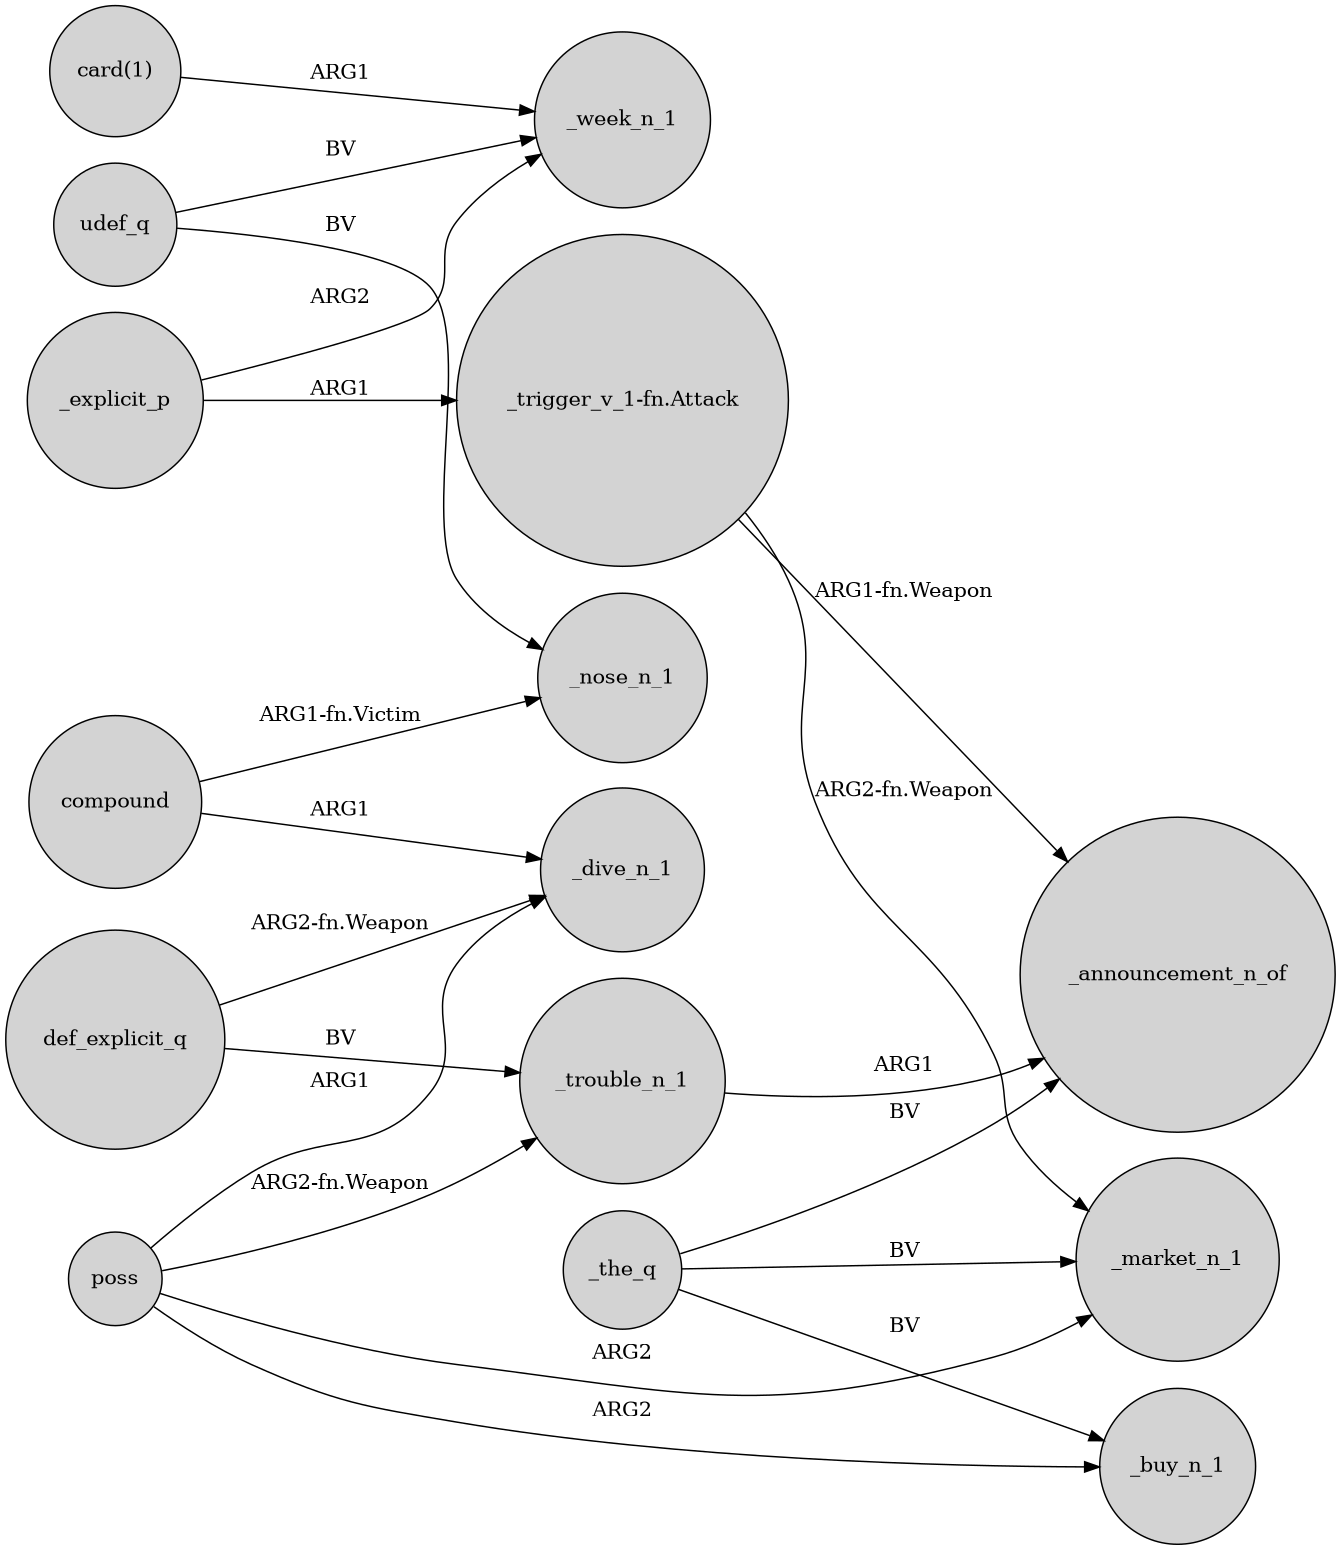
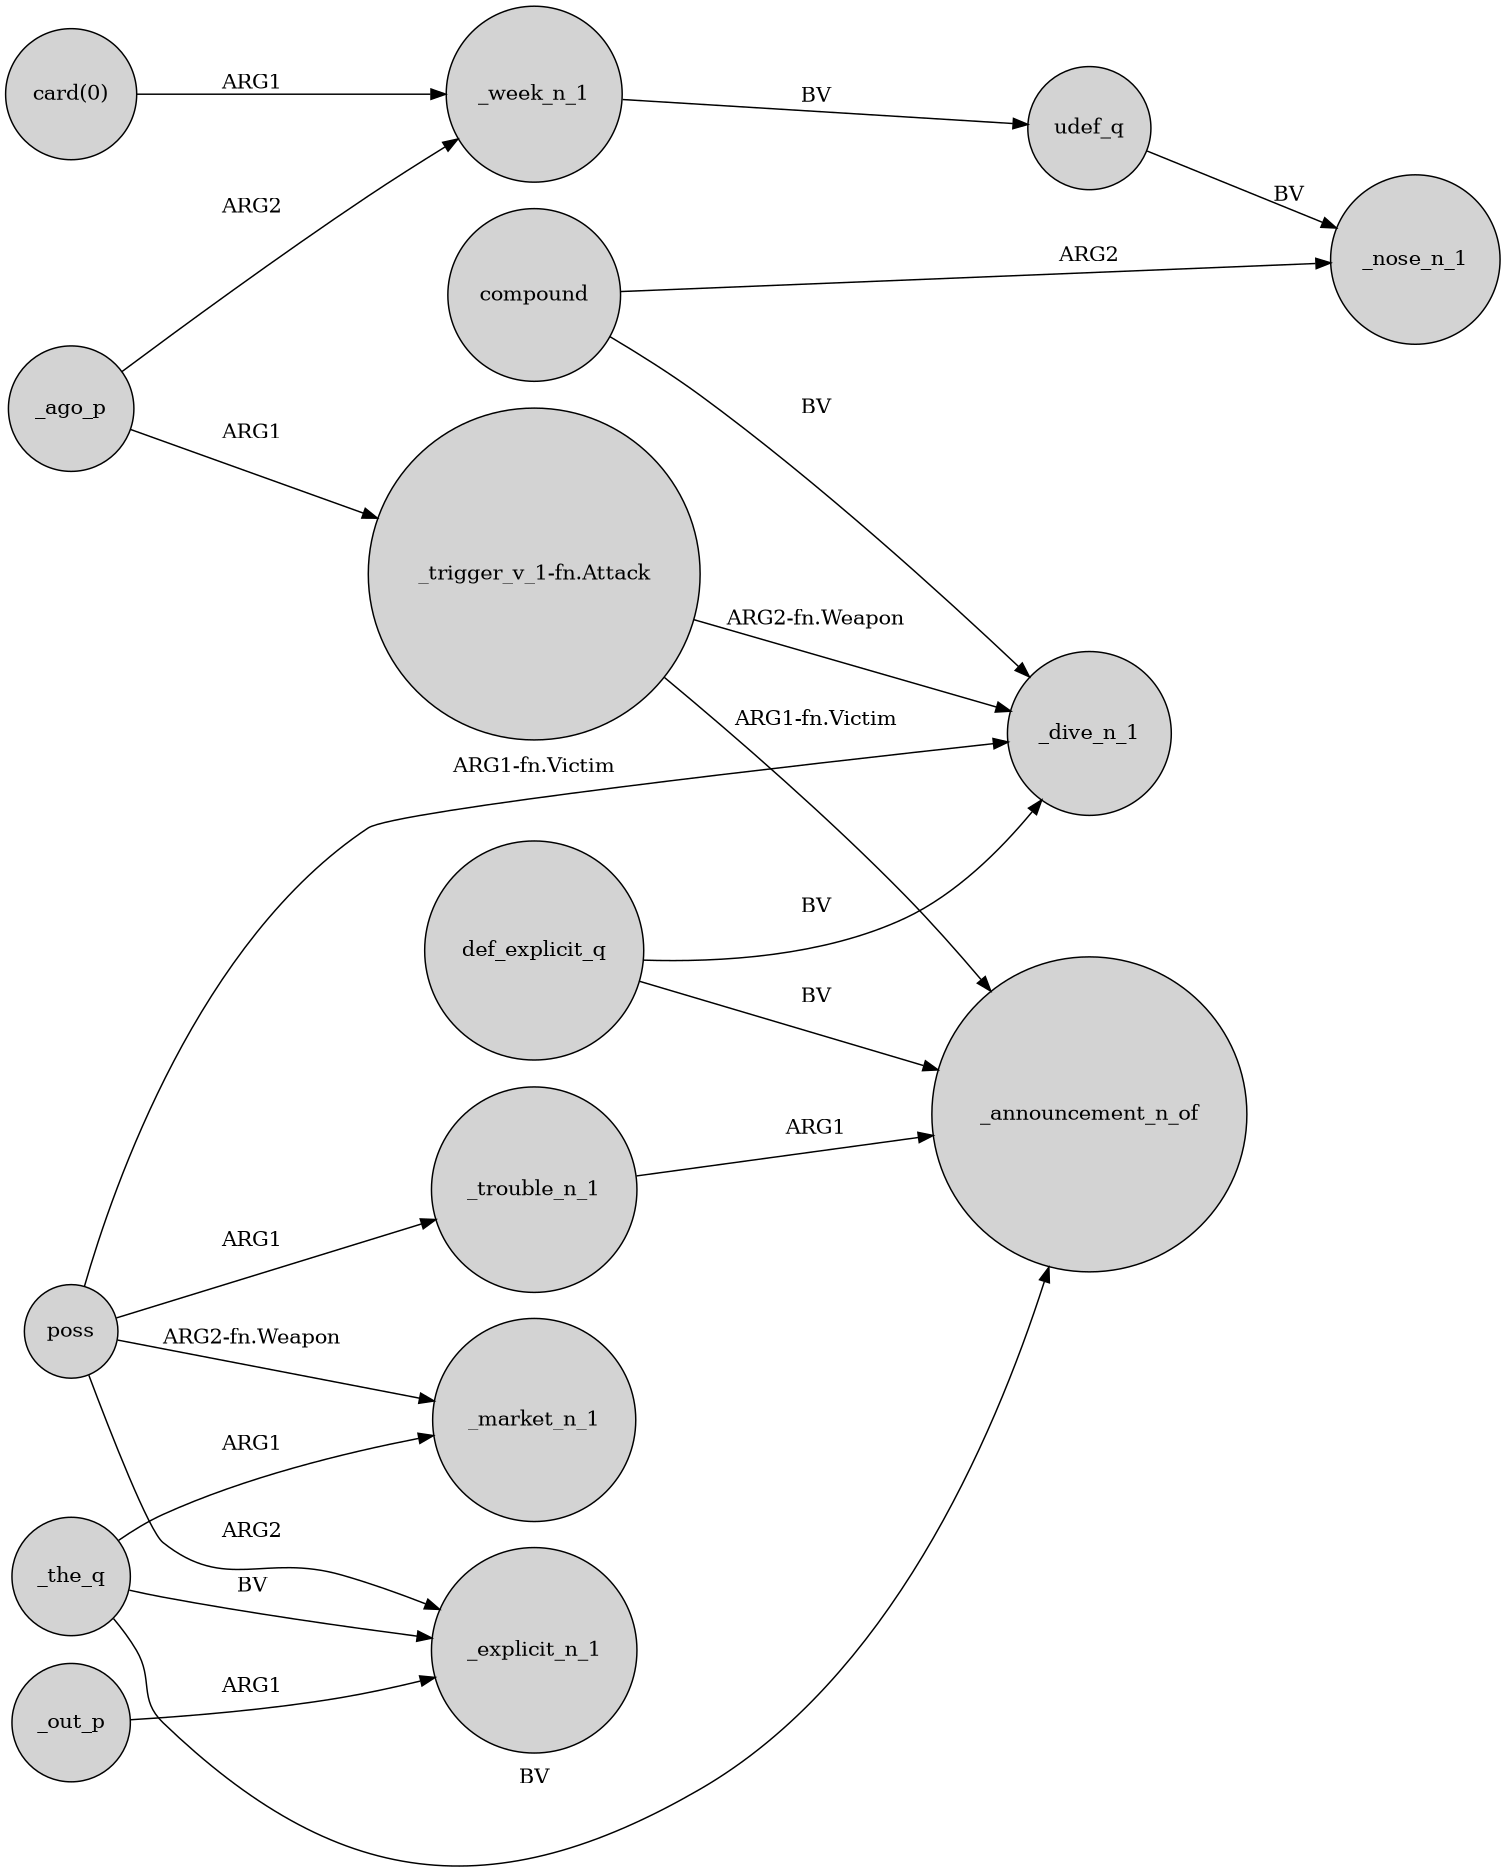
node "card(1)": label "card(1)" -> "card(0)"
edge "udef_q" -> "_week_n_1": reversed
node "_explicit_p": label "_explicit_p" -> "_ago_p"
edge "_trigger_v_1-fn.Attack" -> "_announcement_n_of": label "ARG1-fn.Weapon" -> "ARG1-fn.Victim"
edge "compound" -> "_nose_n_1": label "ARG1-fn.Victim" -> "ARG2"
edge "compound" -> "_dive_n_1": label "ARG1" -> "BV"
edge "_trigger_v_1-fn.Attack" -> "_market_n_1": now "_trigger_v_1-fn.Attack" -> "_dive_n_1"
edge "def_explicit_q" -> "_dive_n_1": label "ARG2-fn.Weapon" -> "BV"
edge "def_explicit_q" -> "_trouble_n_1": now "def_explicit_q" -> "_announcement_n_of"
edge "poss" -> "_dive_n_1": label "ARG1" -> "ARG1-fn.Victim"
edge "poss" -> "_trouble_n_1": label "ARG2-fn.Weapon" -> "ARG1"
edge "_the_q" -> "_market_n_1": label "BV" -> "ARG1"
edge "poss" -> "_market_n_1": label "ARG2" -> "ARG2-fn.Weapon"
node "_buy_n_1": label "_buy_n_1" -> "_explicit_n_1"
node "_out_p": added
